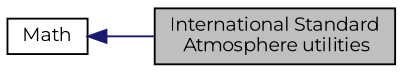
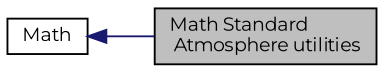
node "International Standard Atmosphere utilities": label "International Standard Atmosphere utilities" -> "Math Standard Atmosphere utilities"
